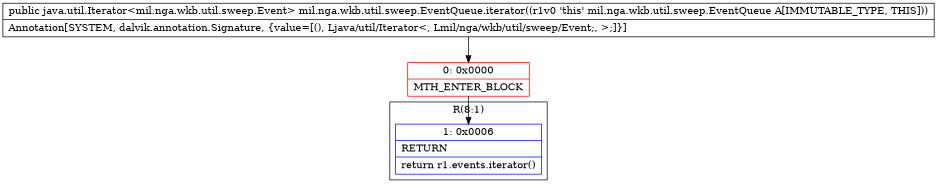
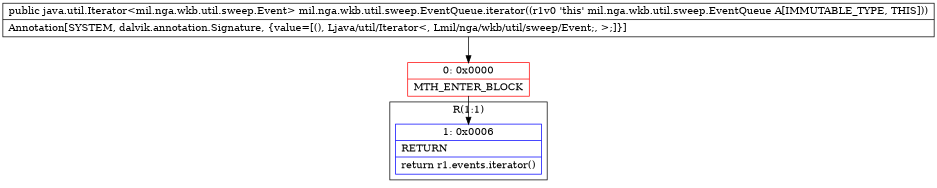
cluster "R(8:1)": label "R(8:1)" -> "R(1:1)"
